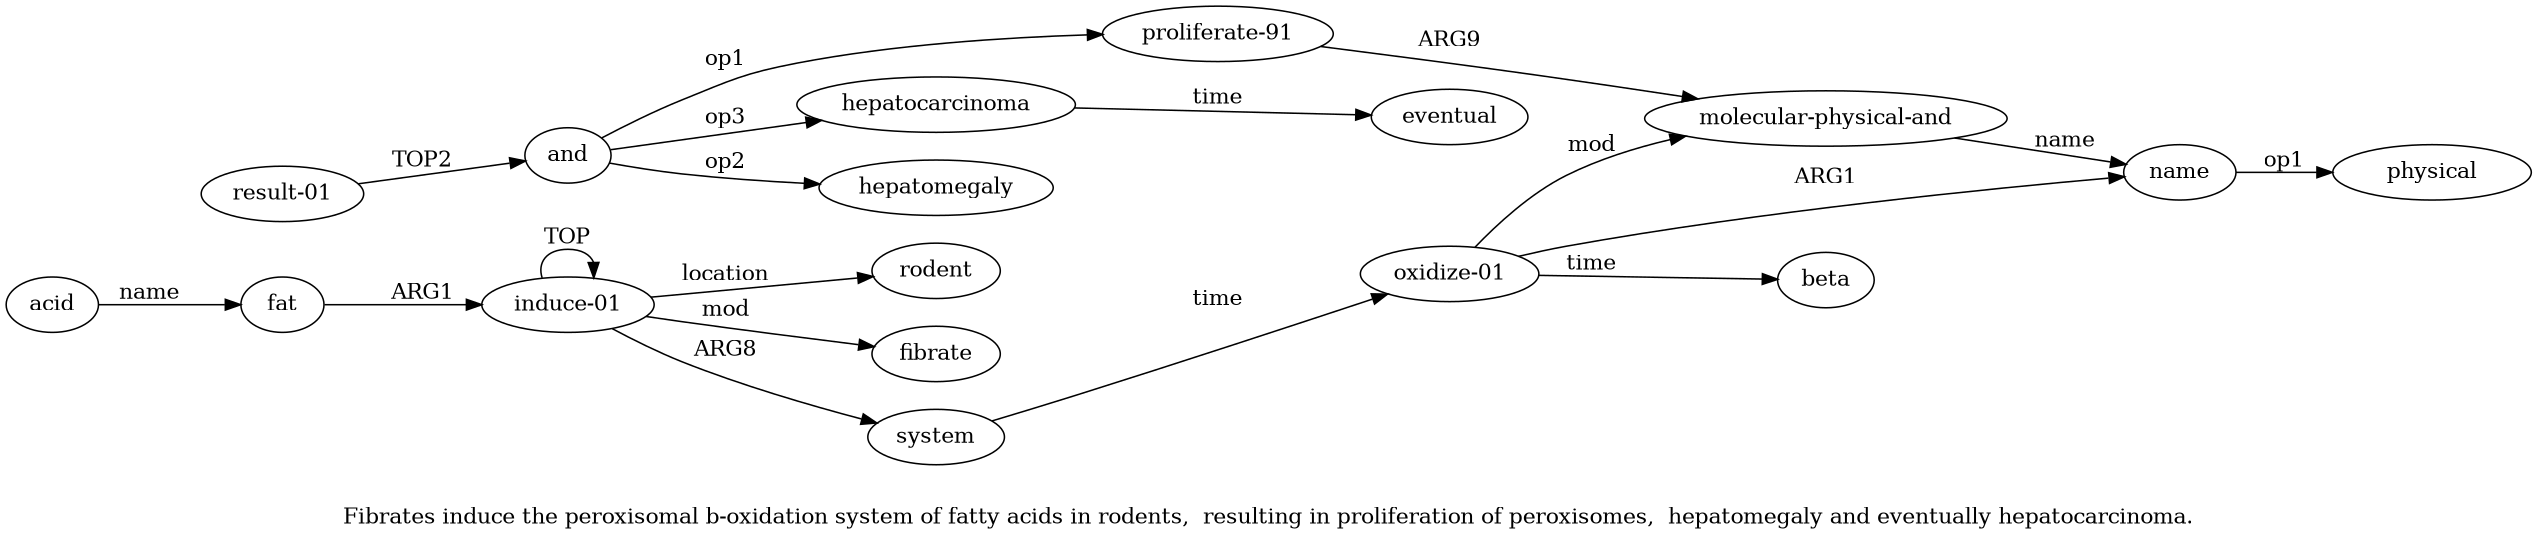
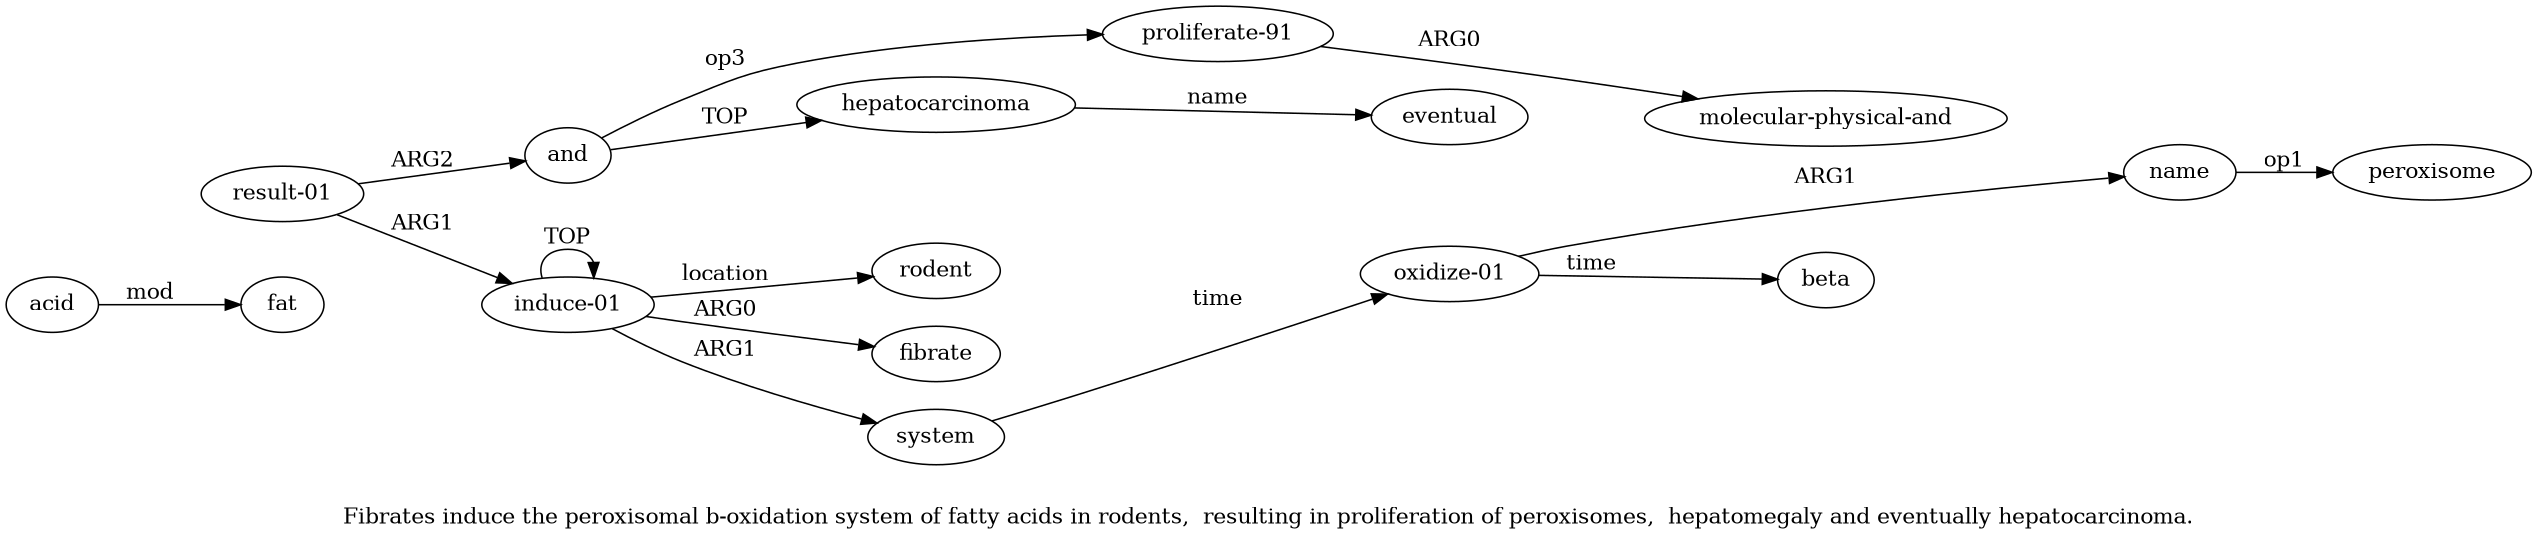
edge "proliferate-91" -> "molecular-physical-and": label "ARG9" -> "ARG0"
edge "and" -> "proliferate-91": label "op1" -> "op3"
edge "hepatocarcinoma" -> "eventual": label "time" -> "name"
edge "and" -> "hepatocarcinoma": label "op3" -> "TOP"
edge "molecular-physical-and" -> "name": removed, label "name"
edge "result-01" -> "and": label "TOP2" -> "ARG2"
node "physical": label "physical" -> "peroxisome"
edge "oxidize-01" -> "molecular-physical-and": removed, label "mod"
node "hepatomegaly": removed
edge "acid" -> "fat": label "name" -> "mod"
edge "fat" -> "induce-01": now "result-01" -> "induce-01"
edge "induce-01" -> "fibrate": label "mod" -> "ARG0"
edge "induce-01" -> "system": label "ARG8" -> "ARG1"
